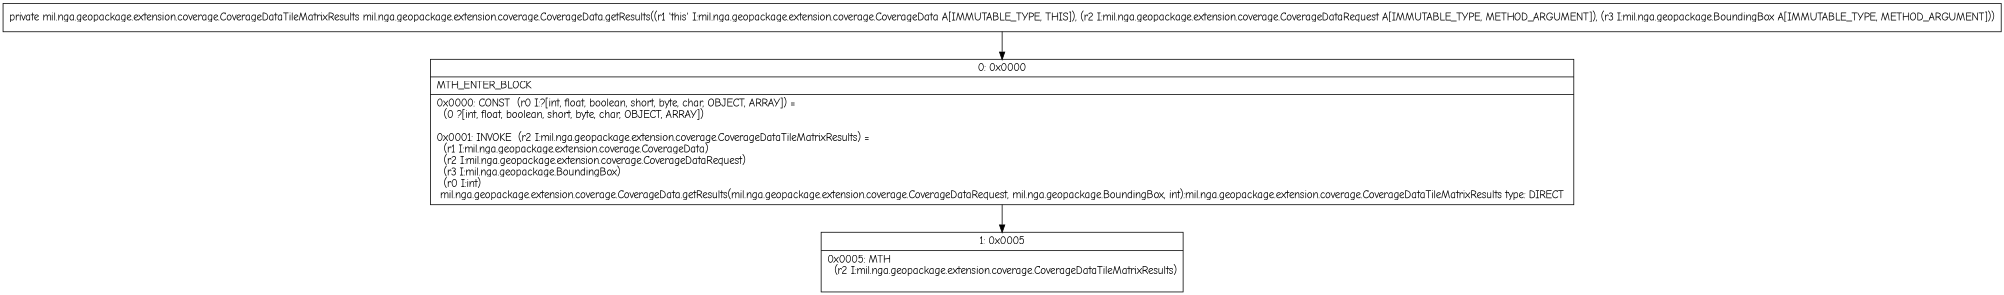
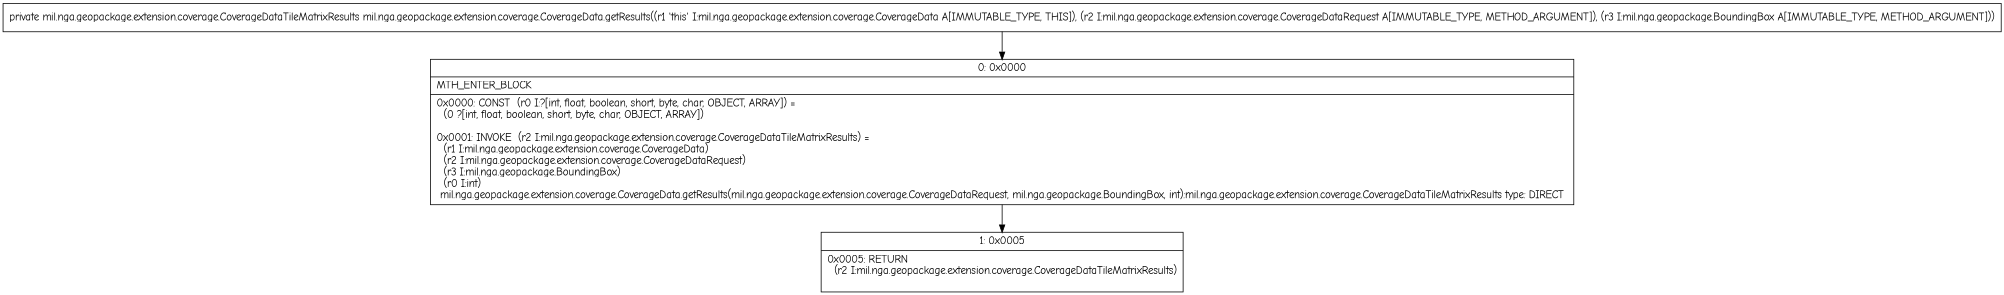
node "1: 0x0005": text "0x0005: MTH" -> "0x0005: RETURN"
